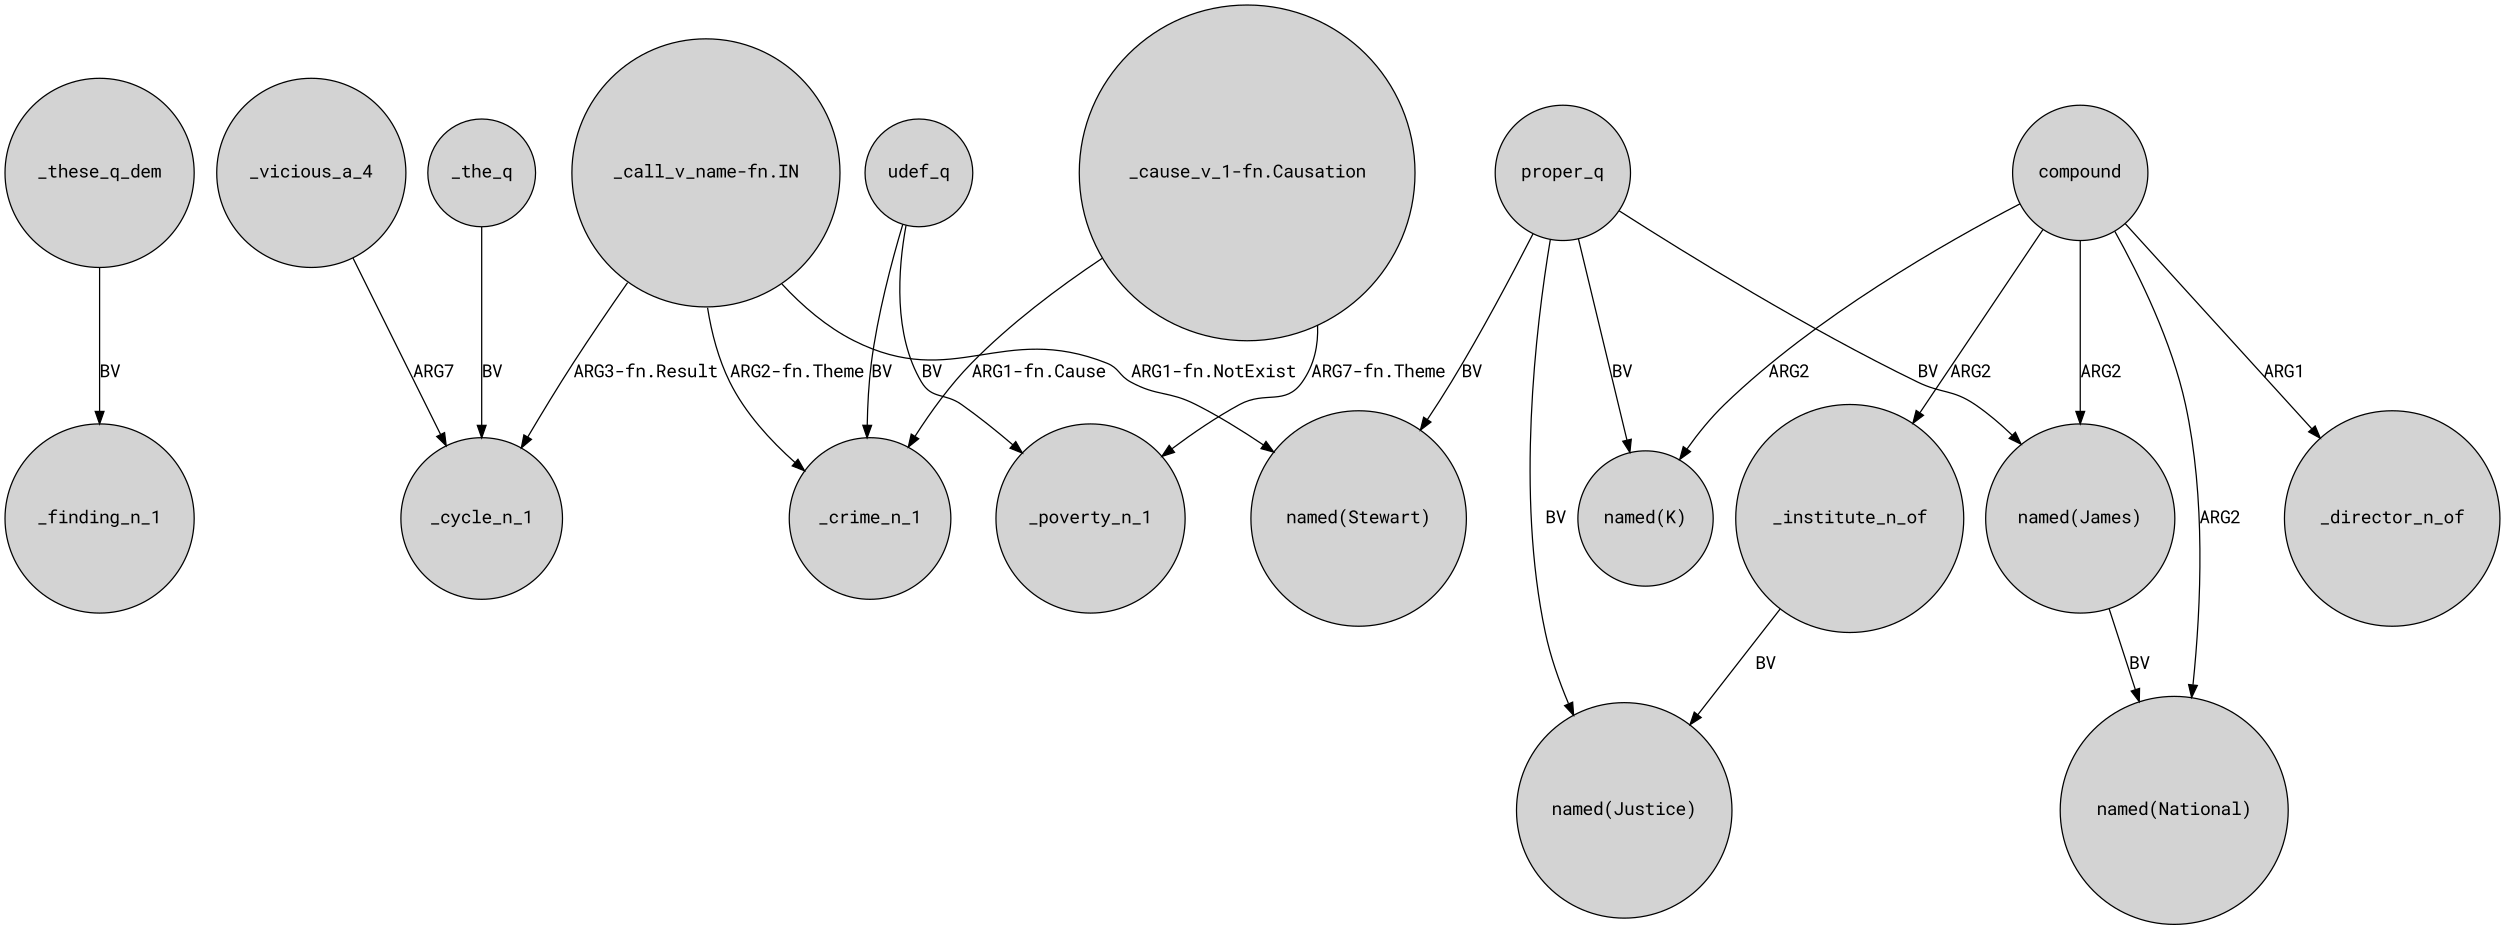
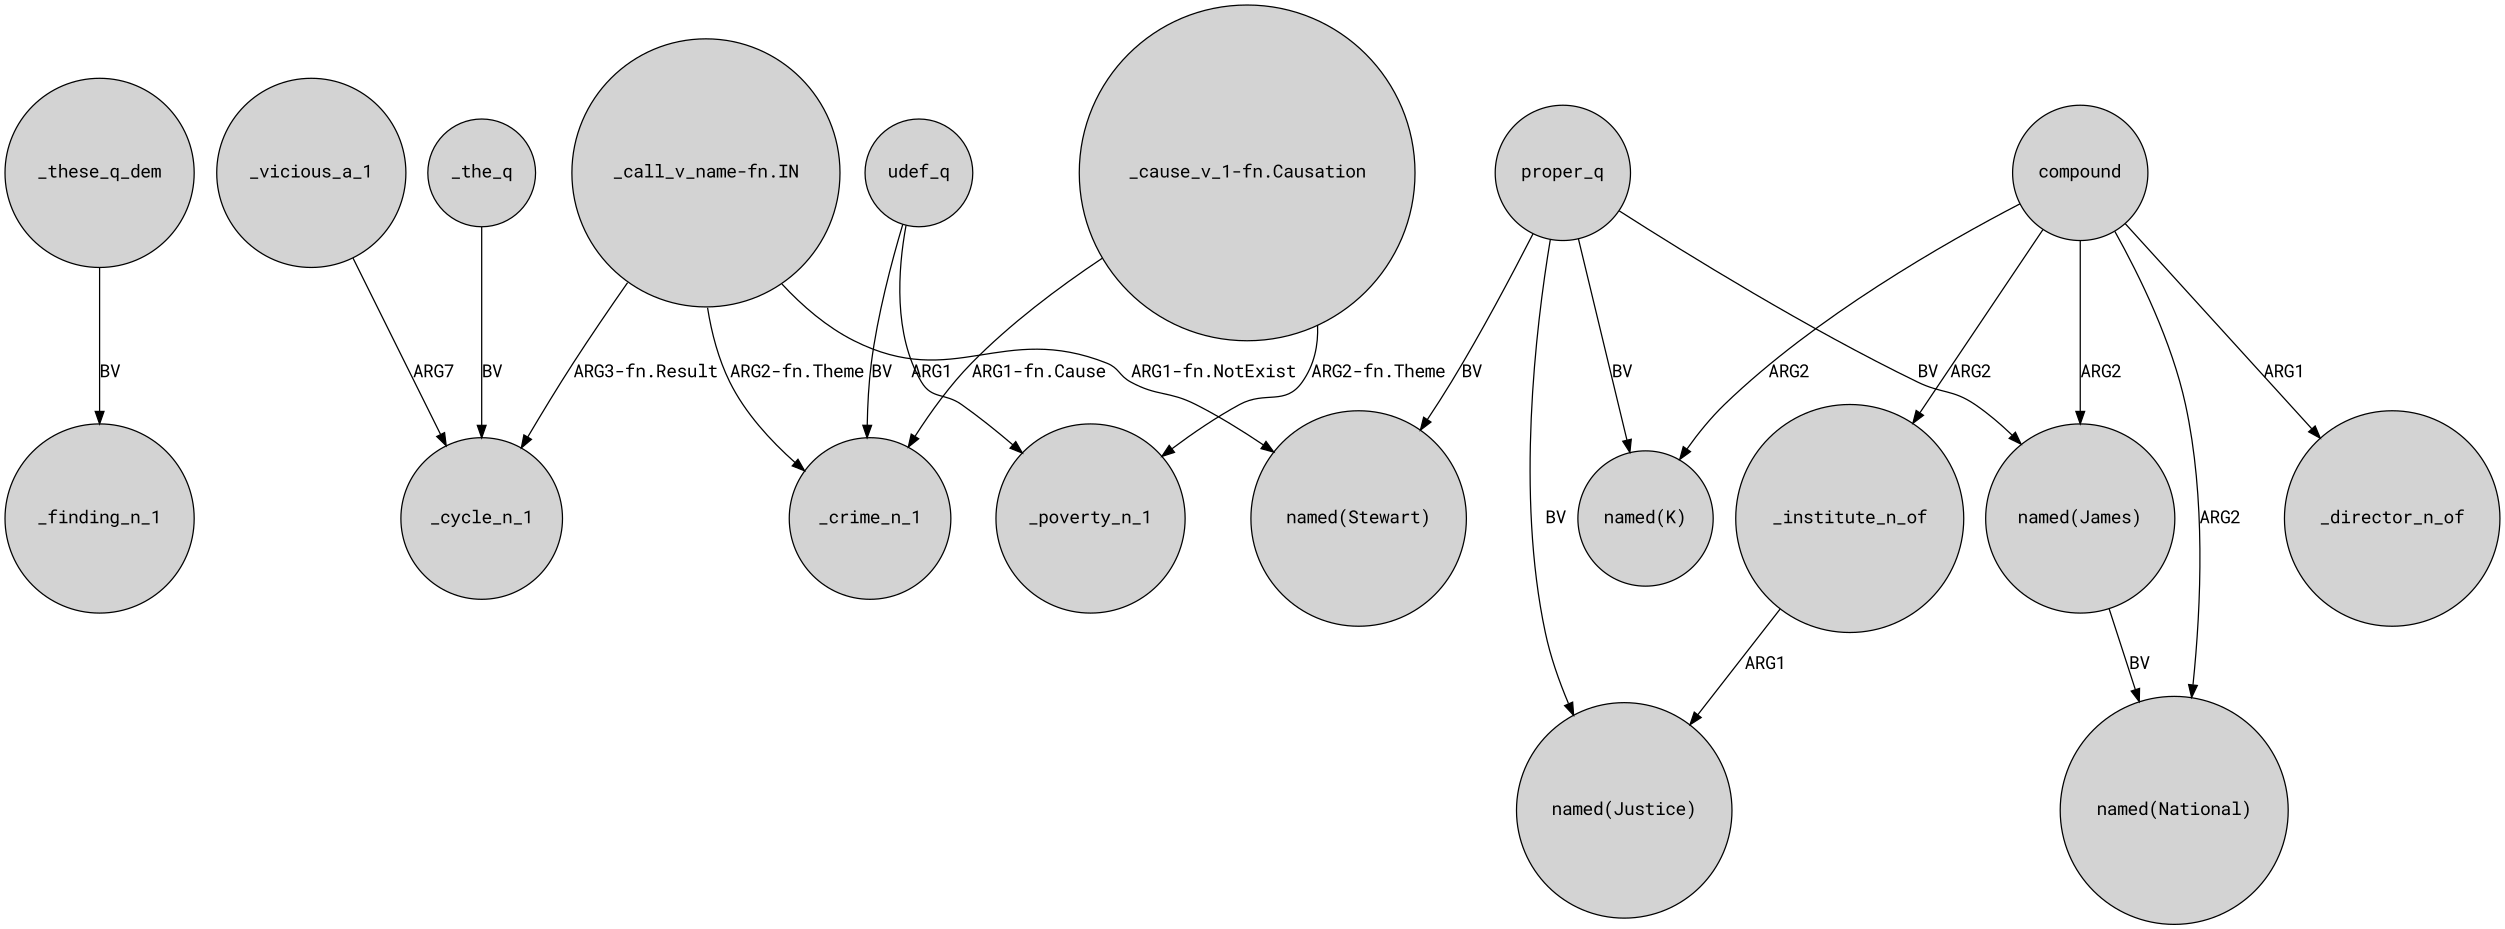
node "_vicious_a_4": label "_vicious_a_4" -> "_vicious_a_1"
edge "udef_q" -> "_poverty_n_1": label "BV" -> "ARG1"
edge "_cause_v_1-fn.Causation" -> "_poverty_n_1": label "ARG7-fn.Theme" -> "ARG2-fn.Theme"
edge "_institute_n_of" -> "named(Justice)": label "BV" -> "ARG1"
